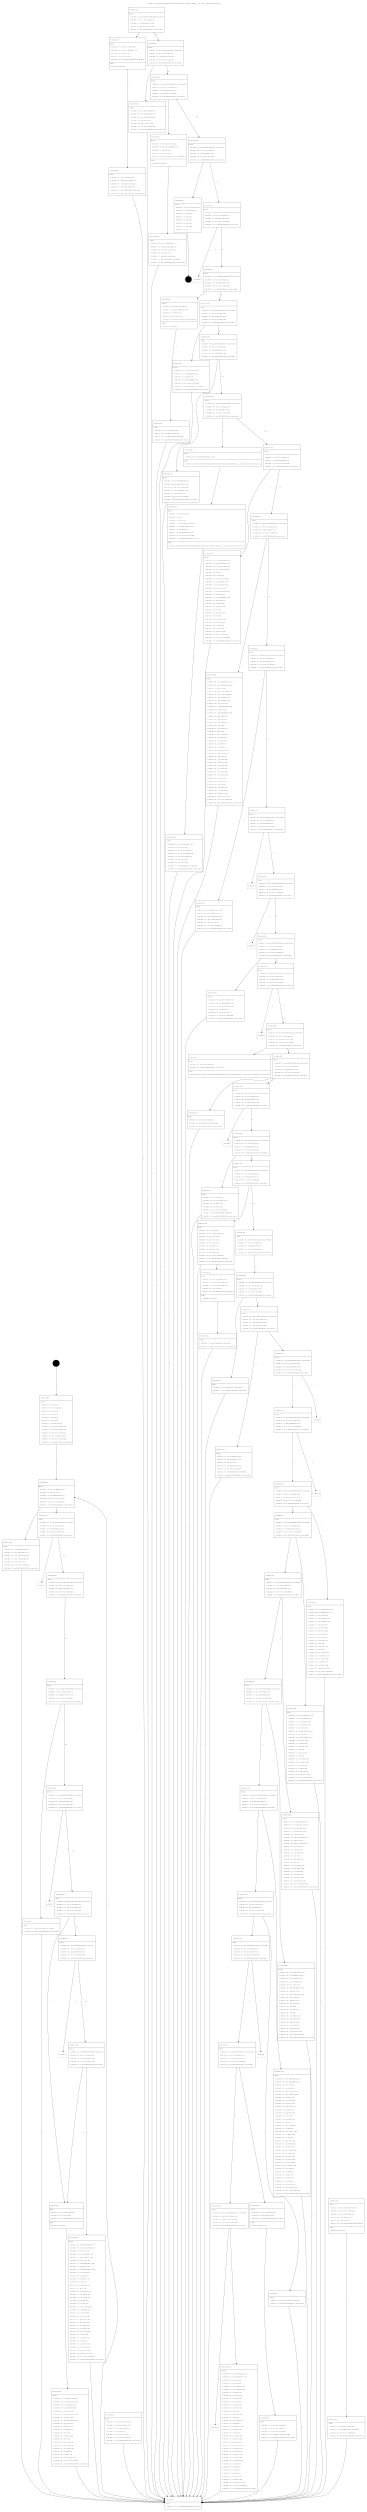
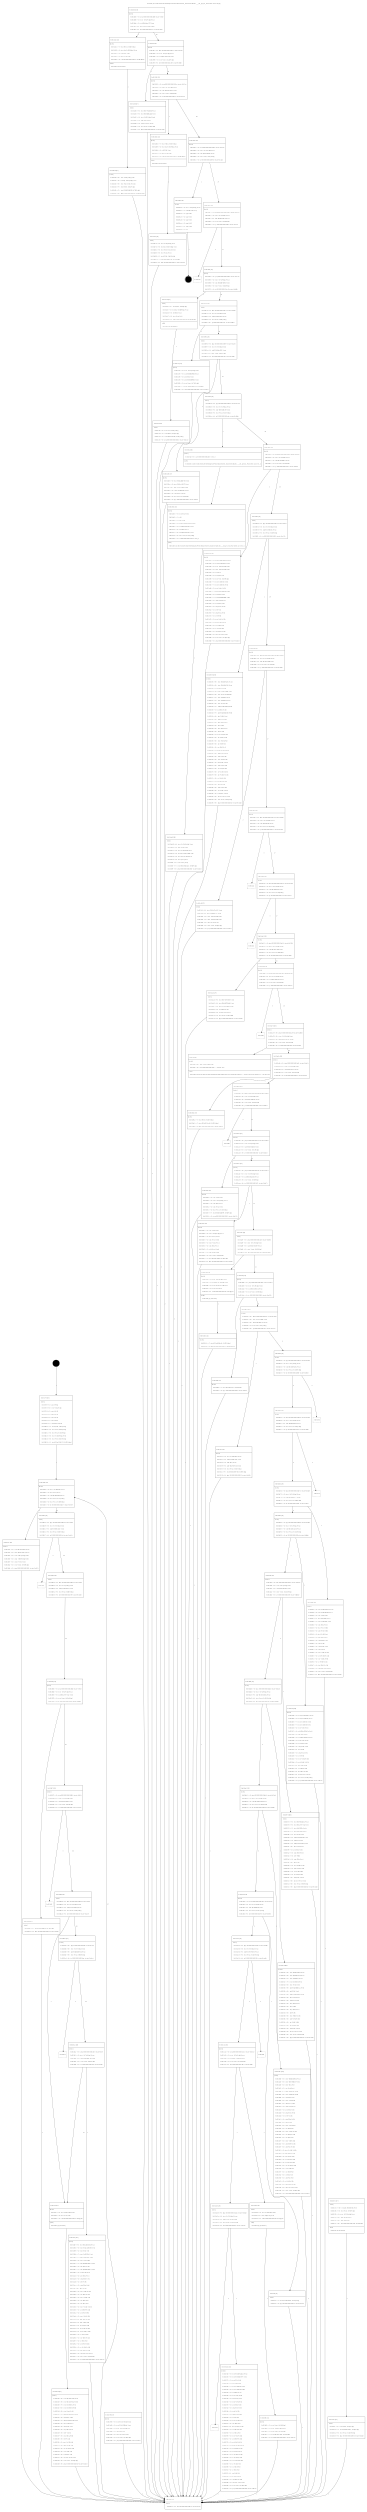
edge "0x4020d7 [33]" -> "0x402150 [20]": now "0x401af0 [25]" -> "0x402150 [20]"
